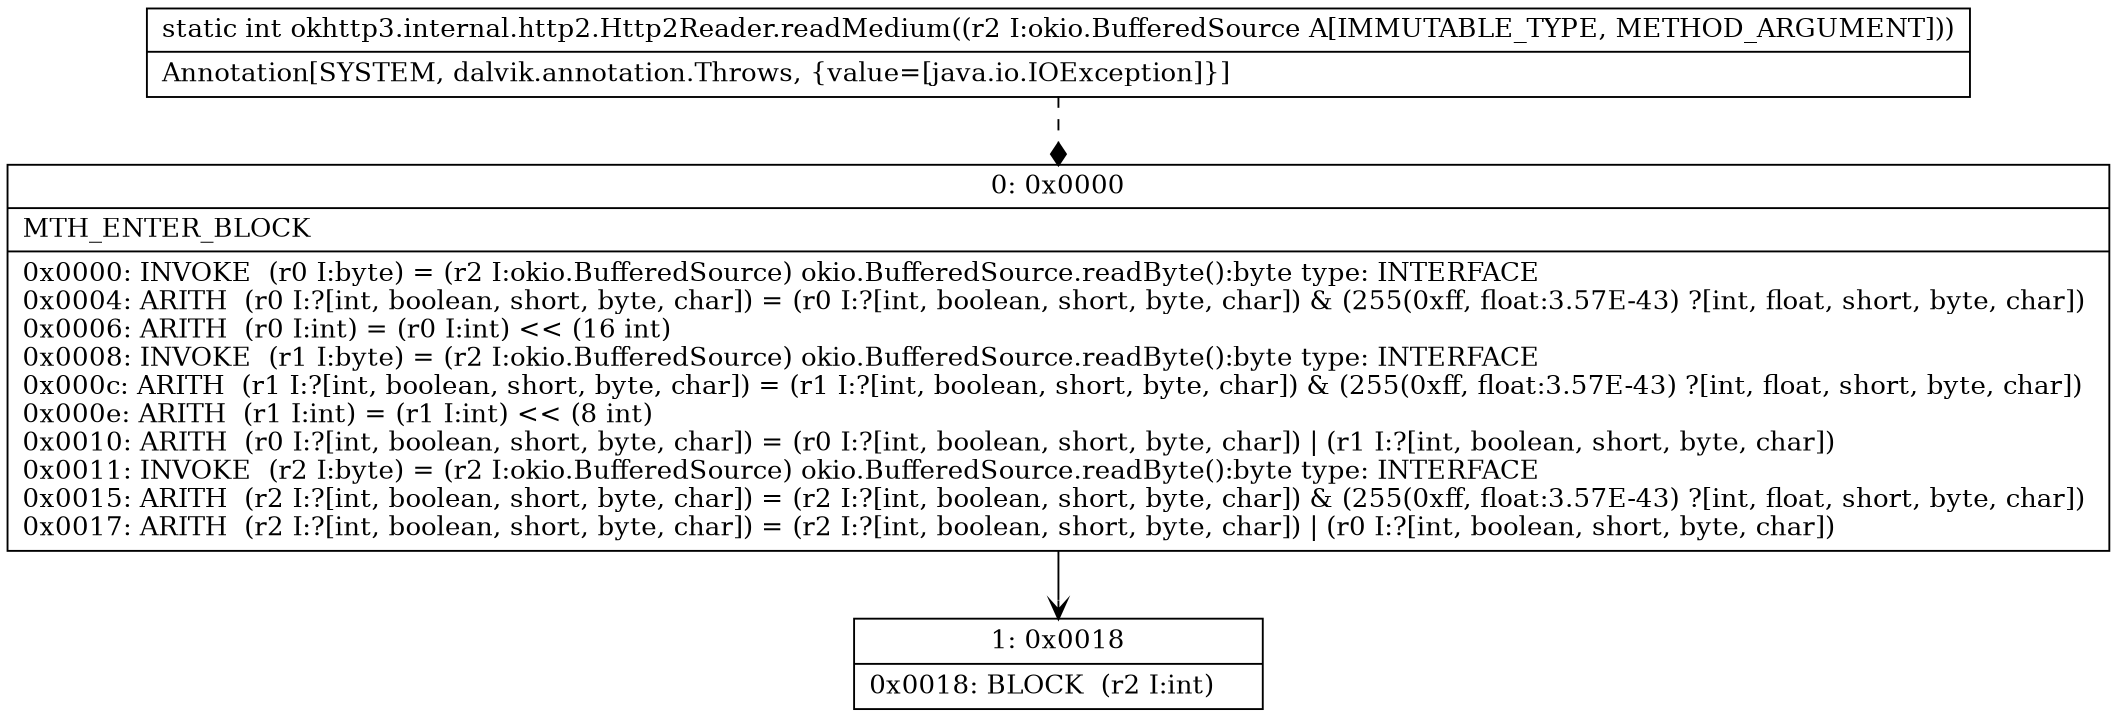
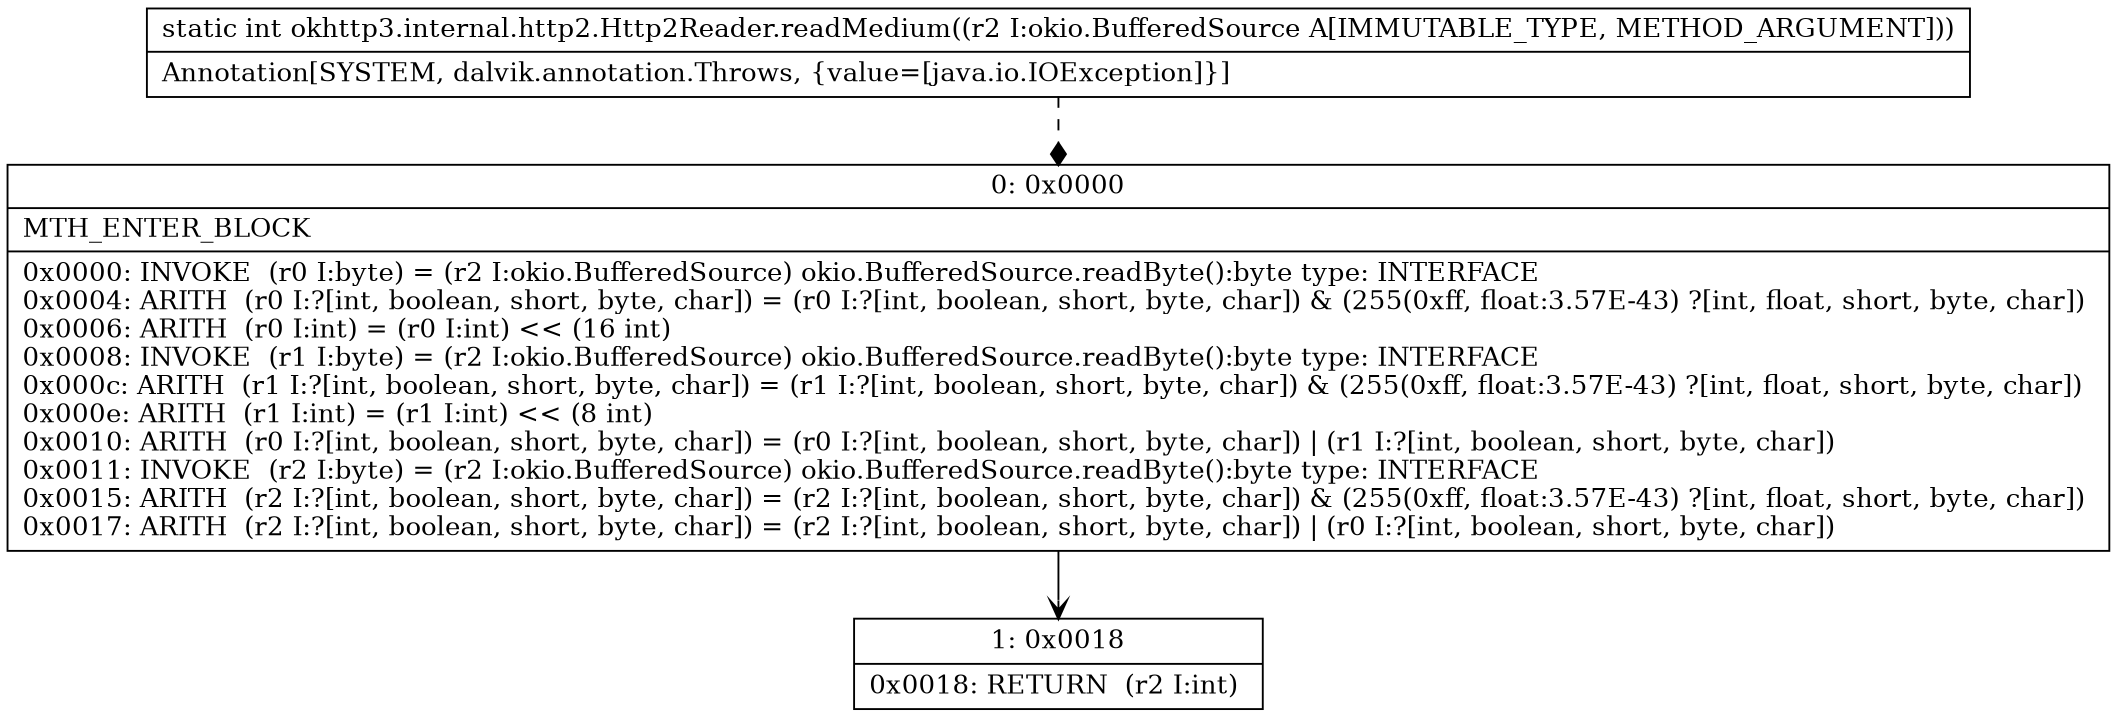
node "1: 0x0018": text "0x0018: BLOCK  (r2 I:int)" -> "0x0018: RETURN  (r2 I:int)"
